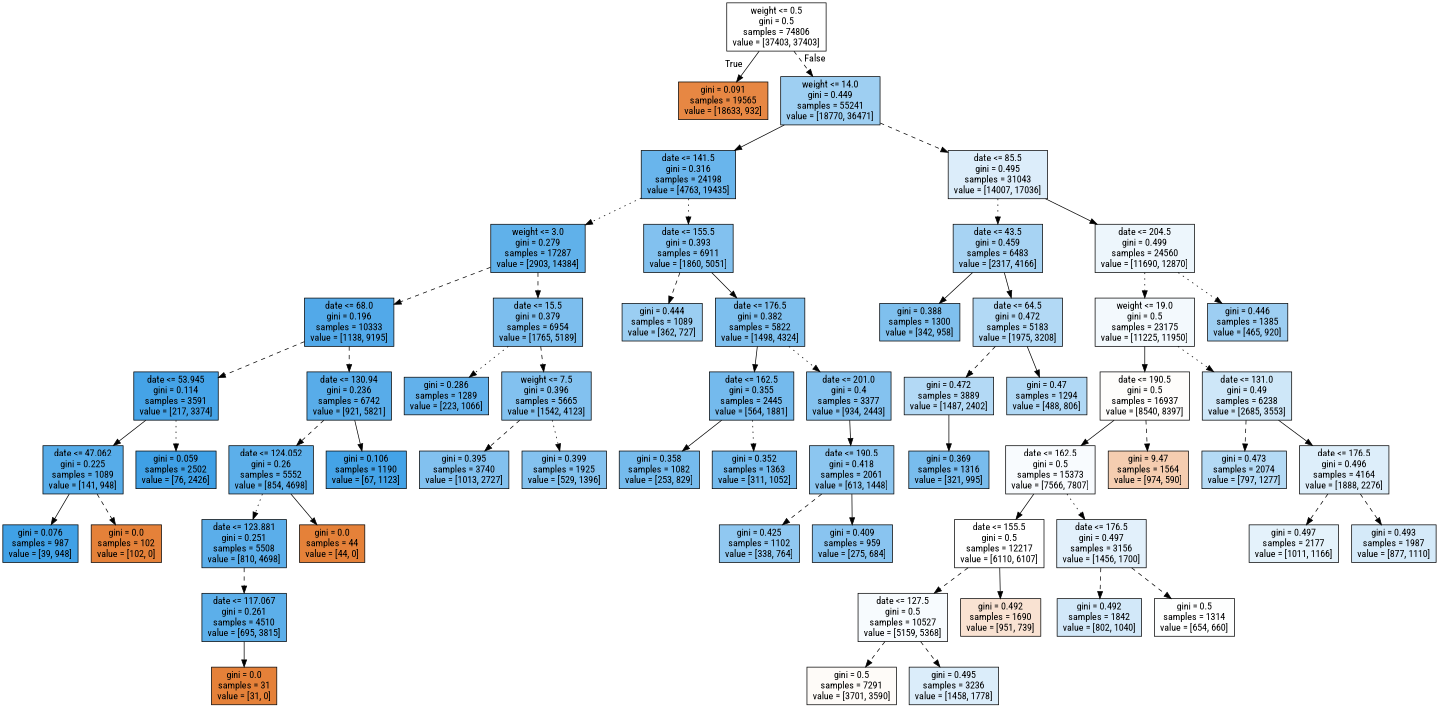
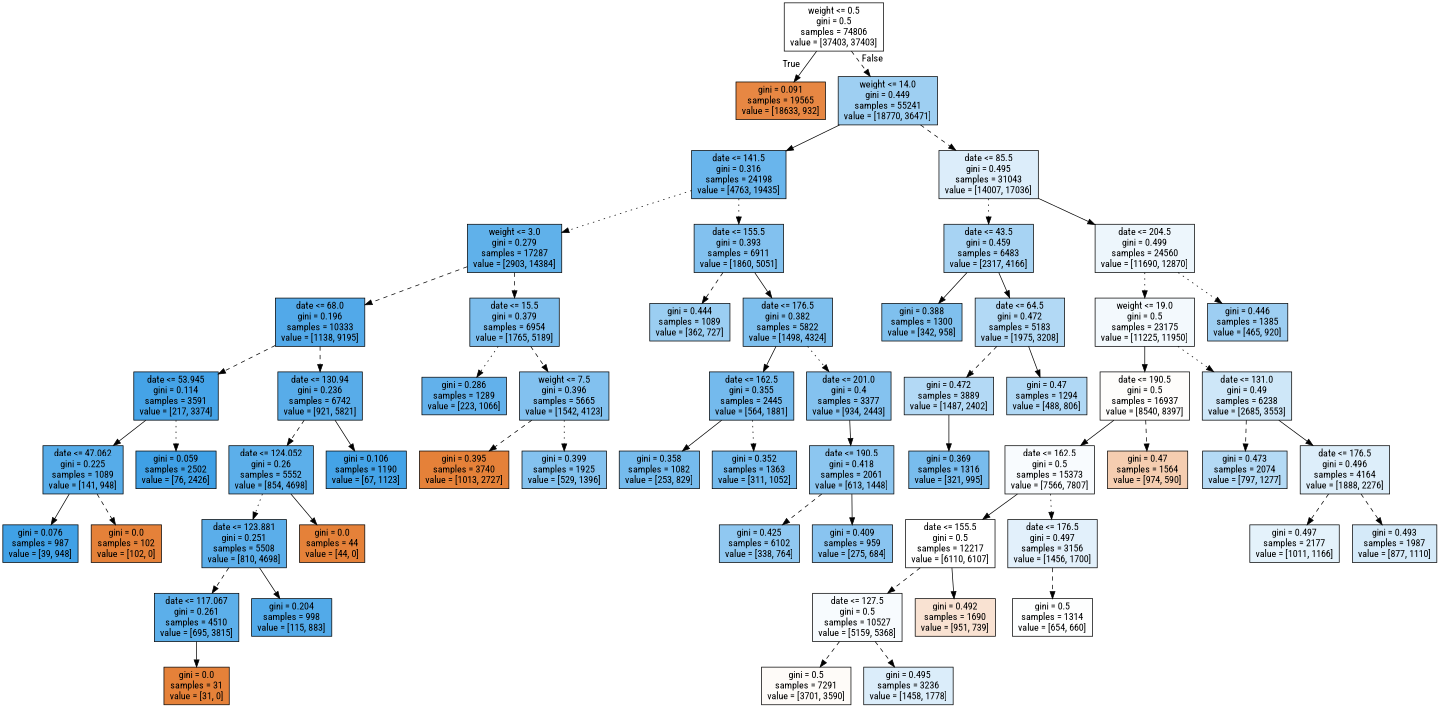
node "gini = 0.395 samples = 3740 value = [1013, 2727]": fillcolor #399de5a0 -> #e58139ff
node "gini = 9.47 samples = 1564 value = [974, 590]": label "gini = 9.47 samples = 1564 value = [974, 590]" -> "gini = 0.47 samples = 1564 value = [974, 590]"
node "gini = 0.425 samples = 1102 value = [338, 764]": label "gini = 0.425 samples = 1102 value = [338, 764]" -> "gini = 0.425 samples = 6102 value = [338, 764]"
node "gini = 0.204 samples = 998 value = [115, 883]": added
node "gini = 0.492 samples = 1842 value = [802, 1040]": removed
